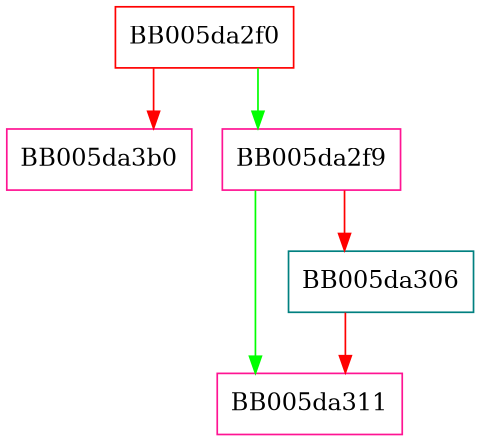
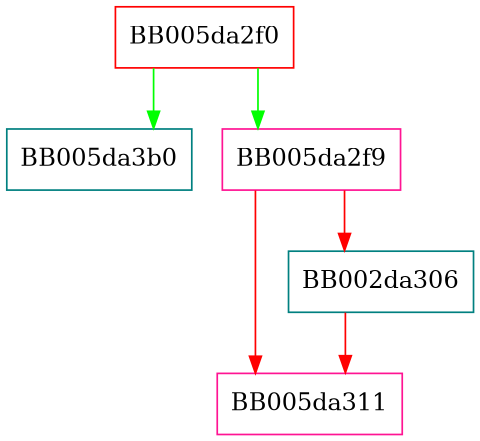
edge "BB005da2f0" -> "BB005da3b0": color red -> green
node "BB005da3b0": color deeppink -> teal
edge "BB005da2f9" -> "BB005da311": color green -> red
node "BB005da306": label "BB005da306" -> "BB002da306"
